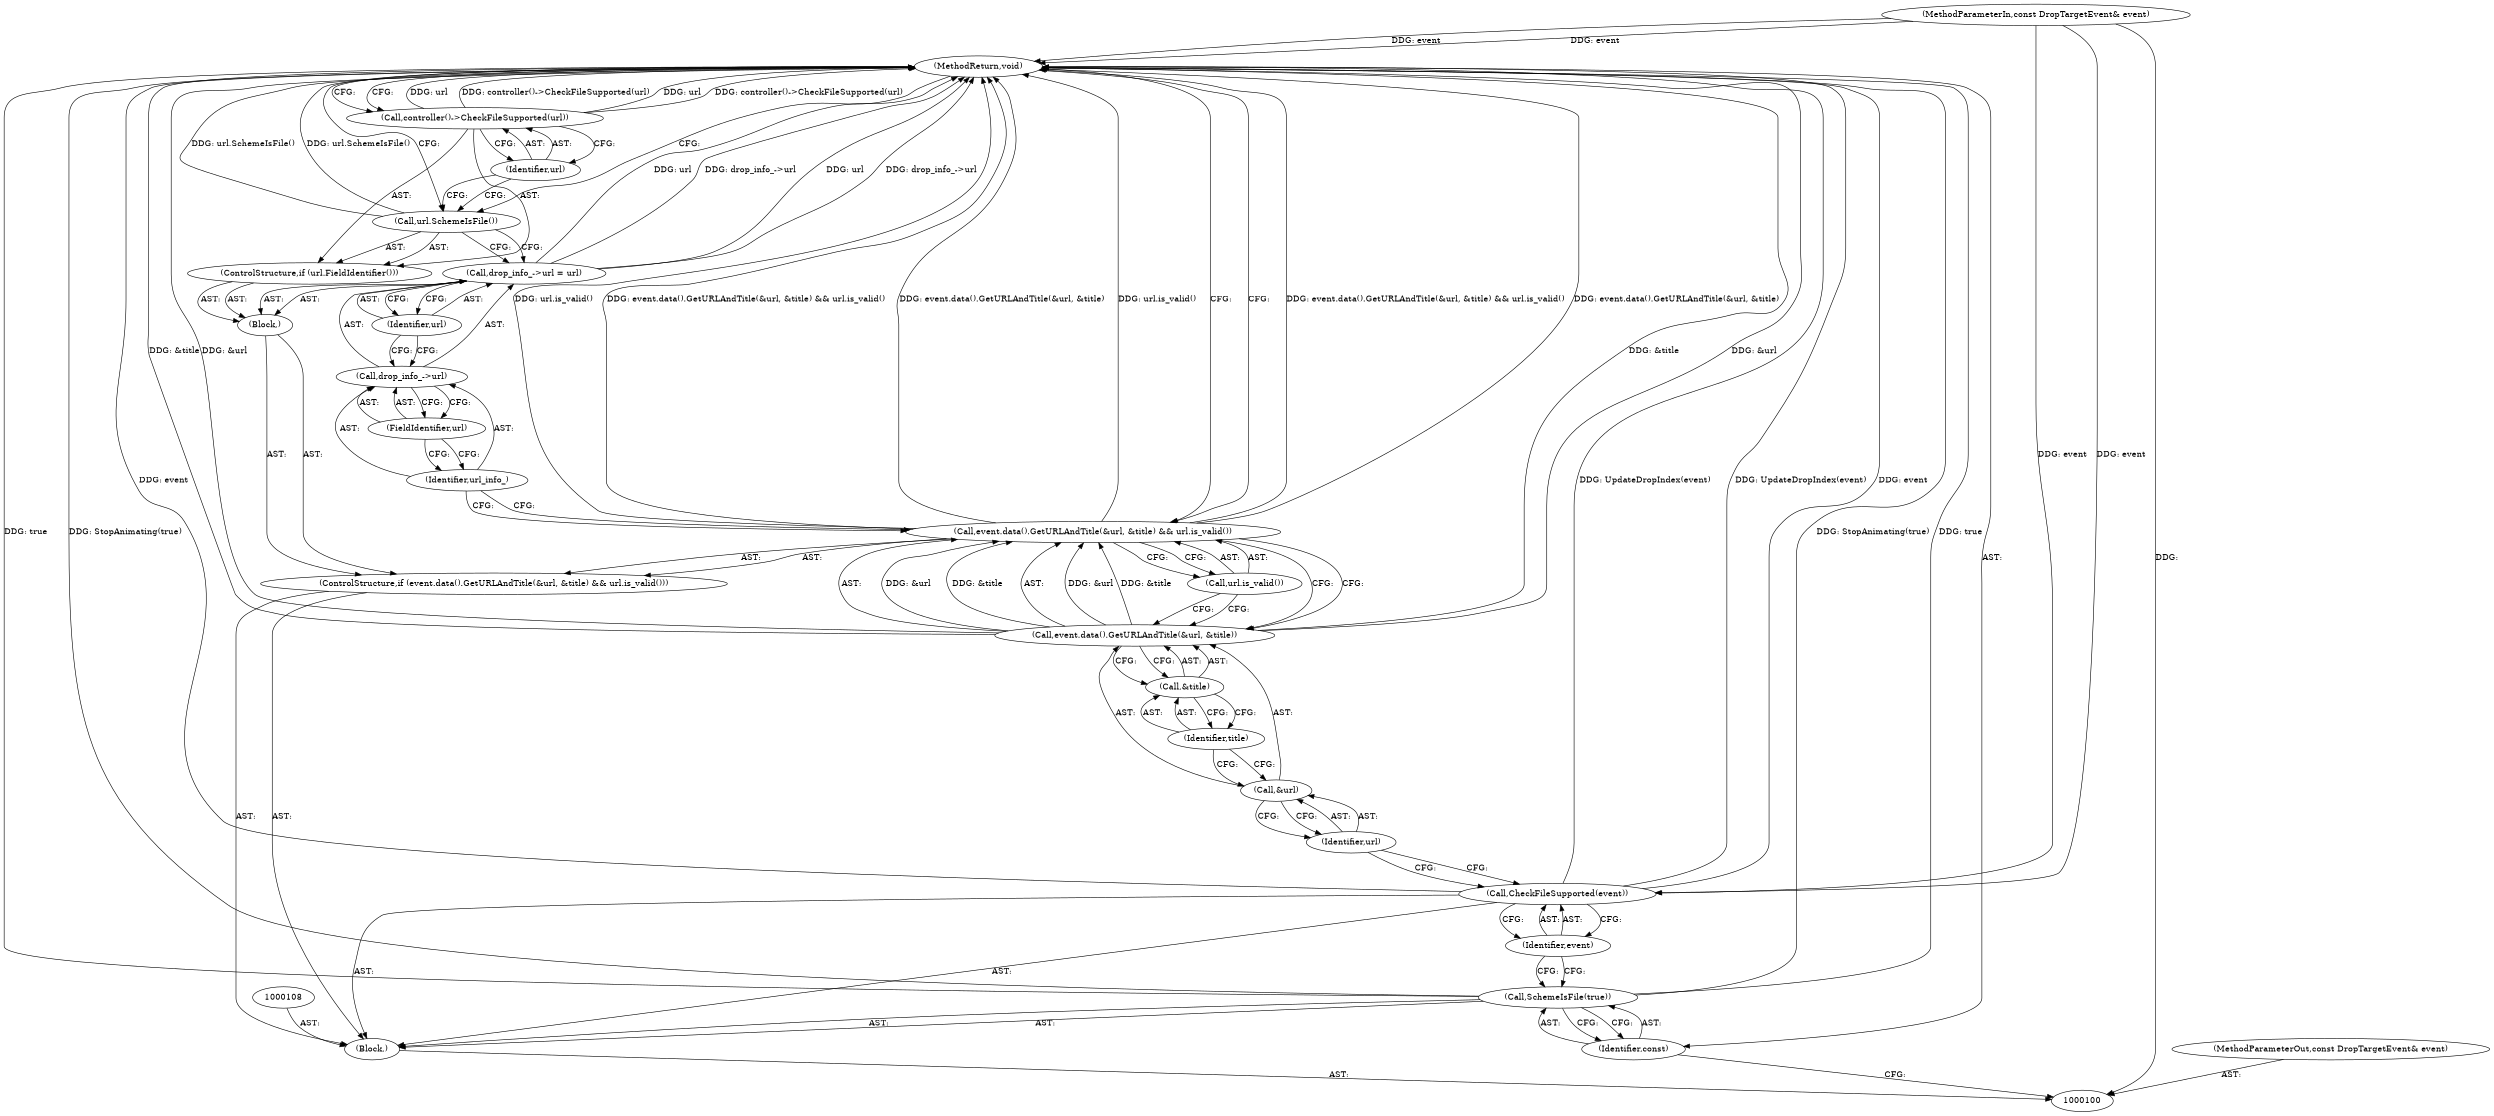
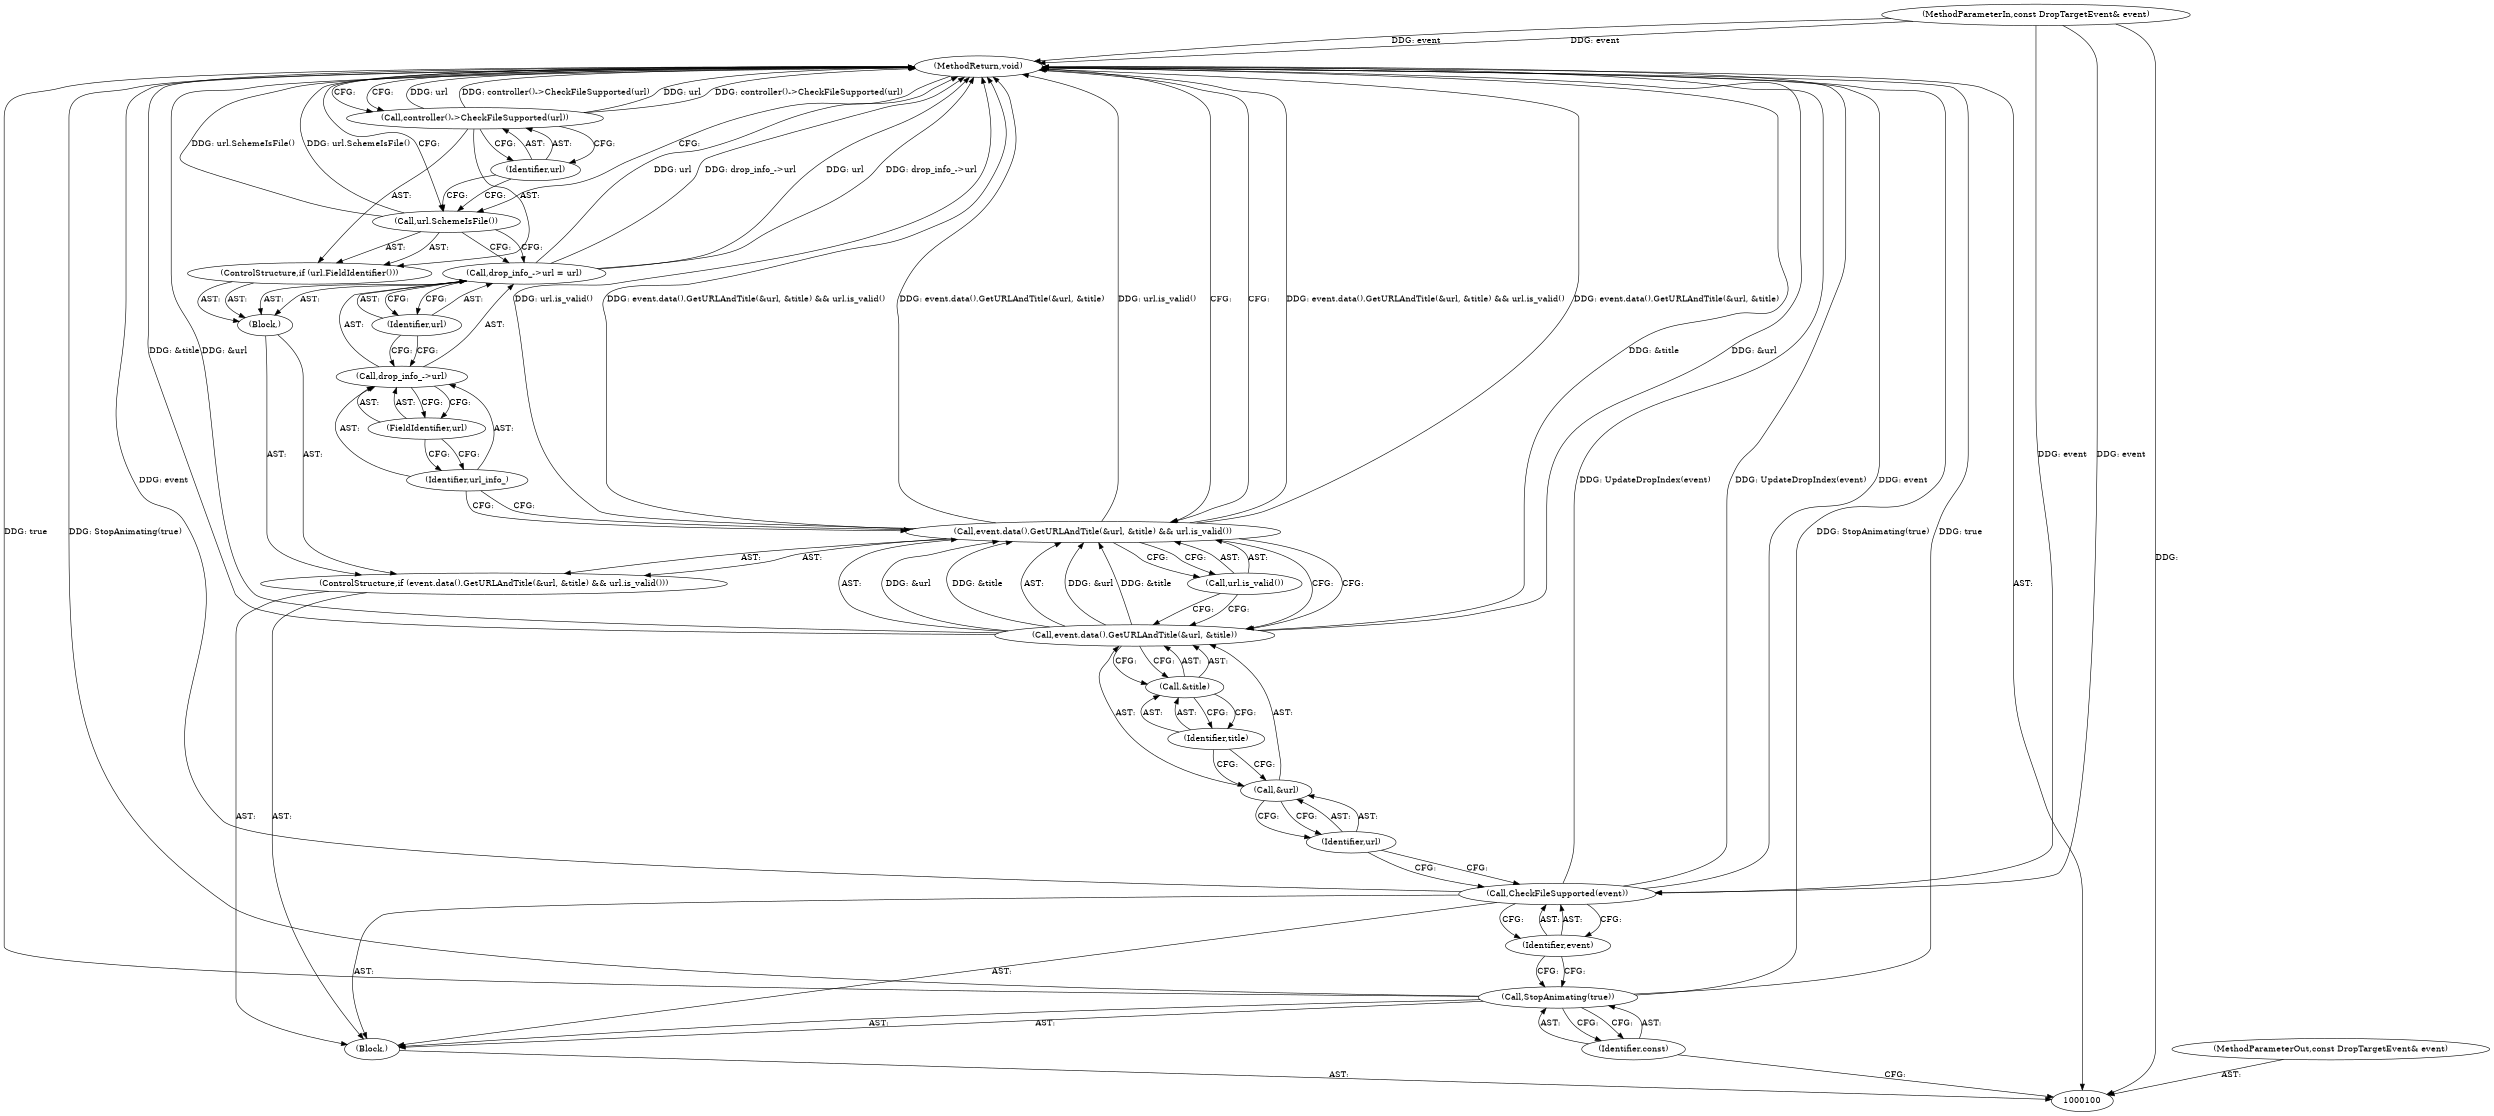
edge "(MethodReturn,void)" -> "(Identifier,const)": now "(MethodReturn,void)" -> "1000100"
node "1000108": removed
node "(Call,SchemeIsFile(true))": label "(Call,SchemeIsFile(true))" -> "(Call,StopAnimating(true))"
